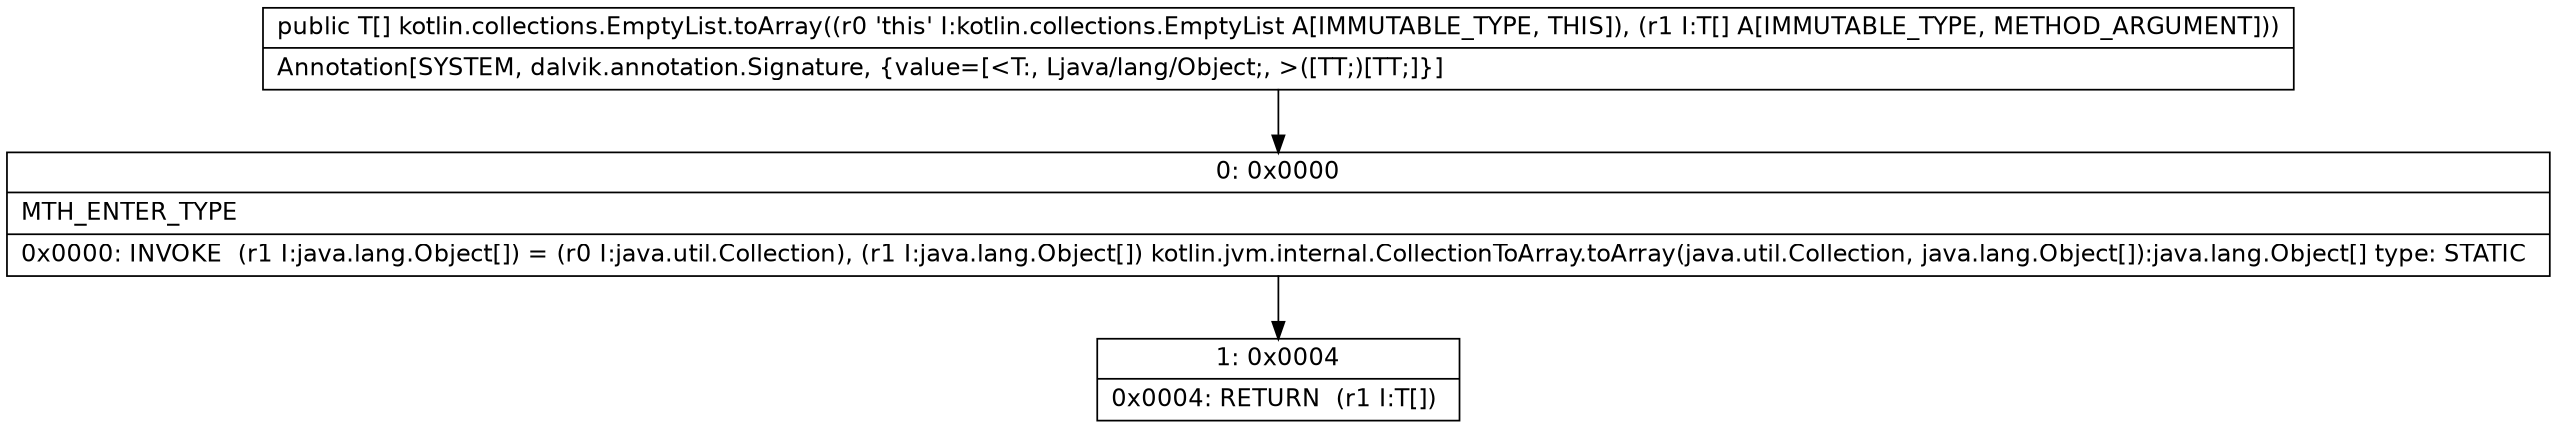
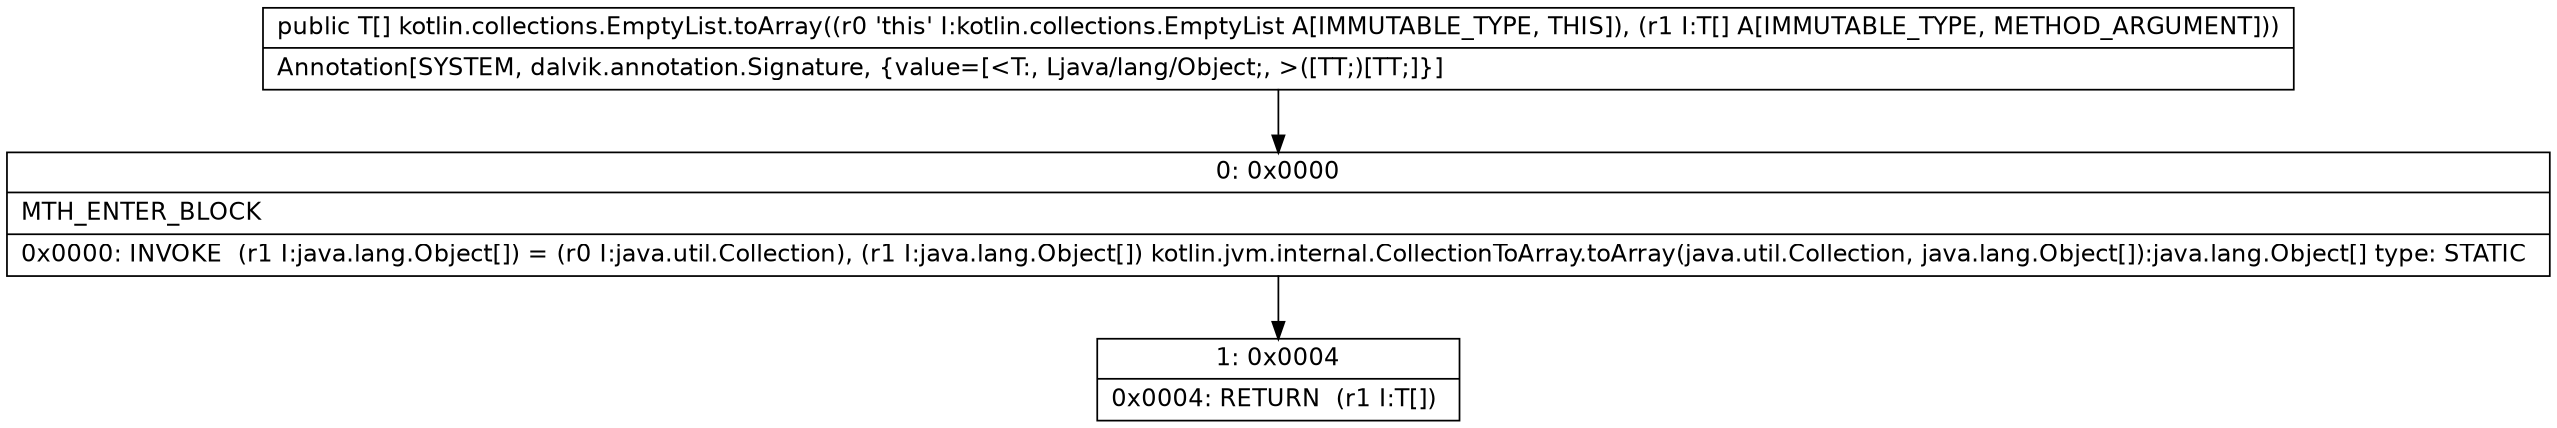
node "0: 0x0000": text "MTH_ENTER_TYPE" -> "MTH_ENTER_BLOCK"
